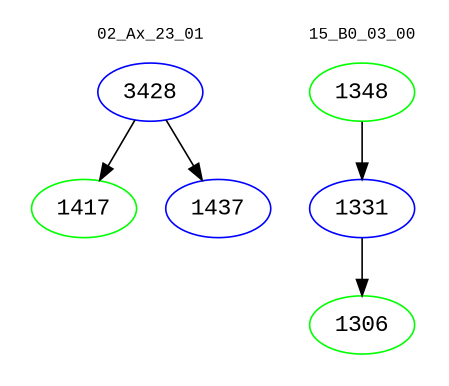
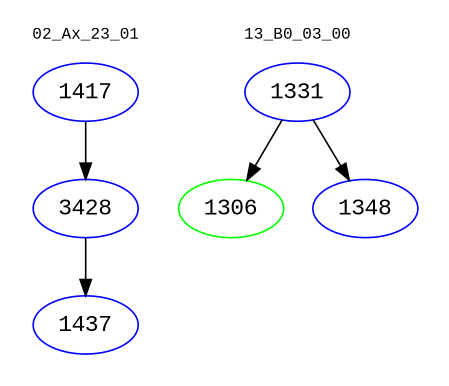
cluster "15_B0_03_00": label "15_B0_03_00" -> "13_B0_03_00"
node "1348": color green -> blue
edge "1348" -> "1331": reversed
edge "3428" -> "1417": reversed
node "1417": color green -> blue
